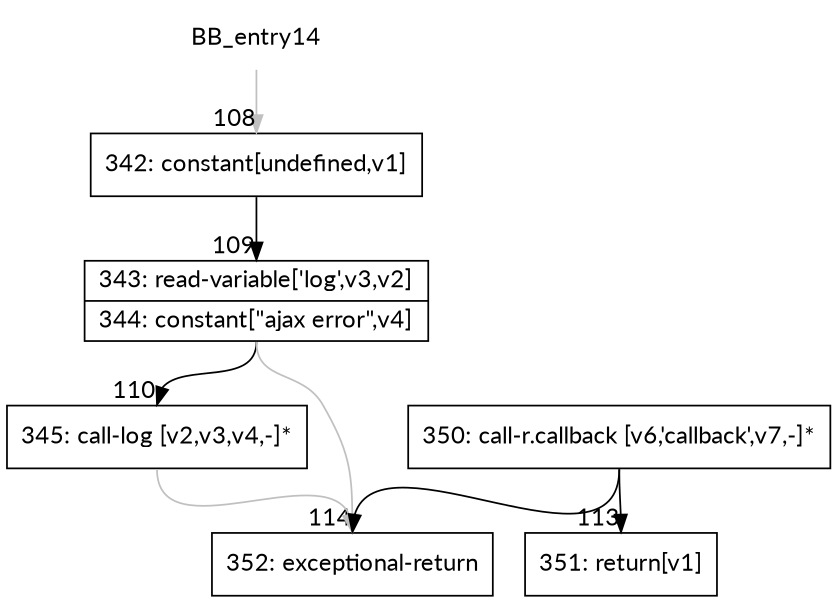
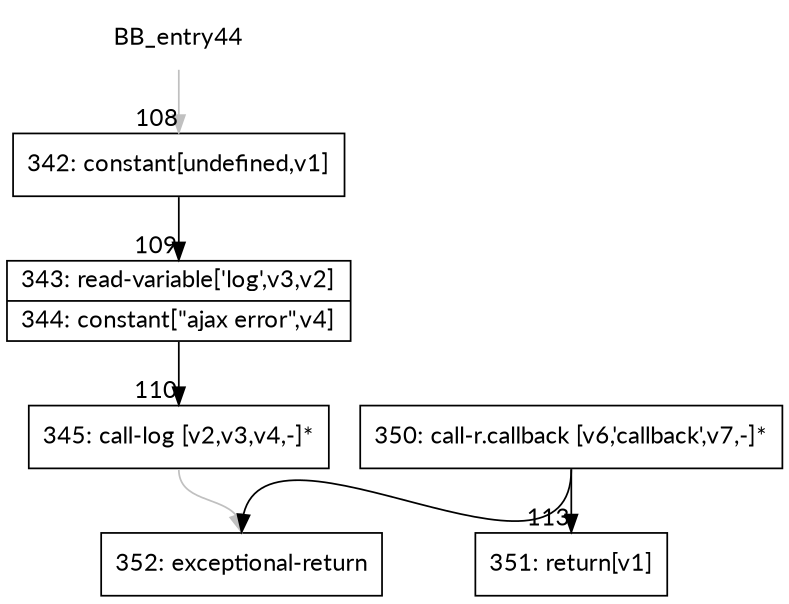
node "BB_entry14": label "BB_entry14" -> "BB_entry44"
edge "343: read-variable['log',v3,v2]" -> "352: exceptional-return": removed
